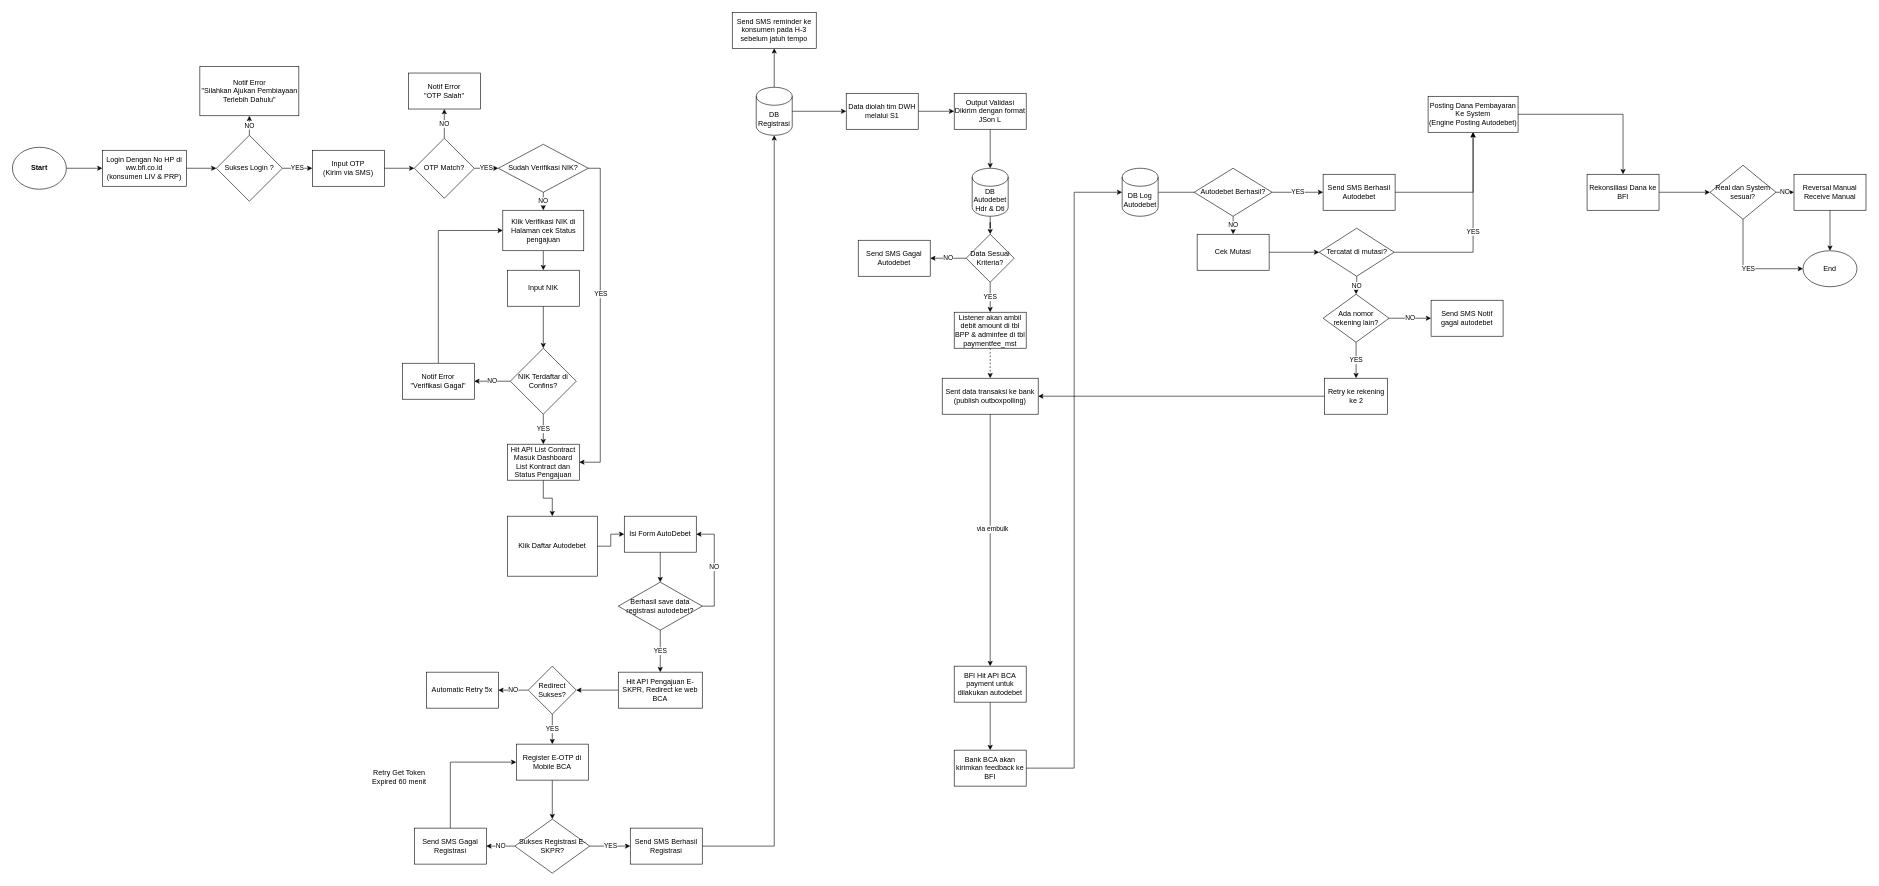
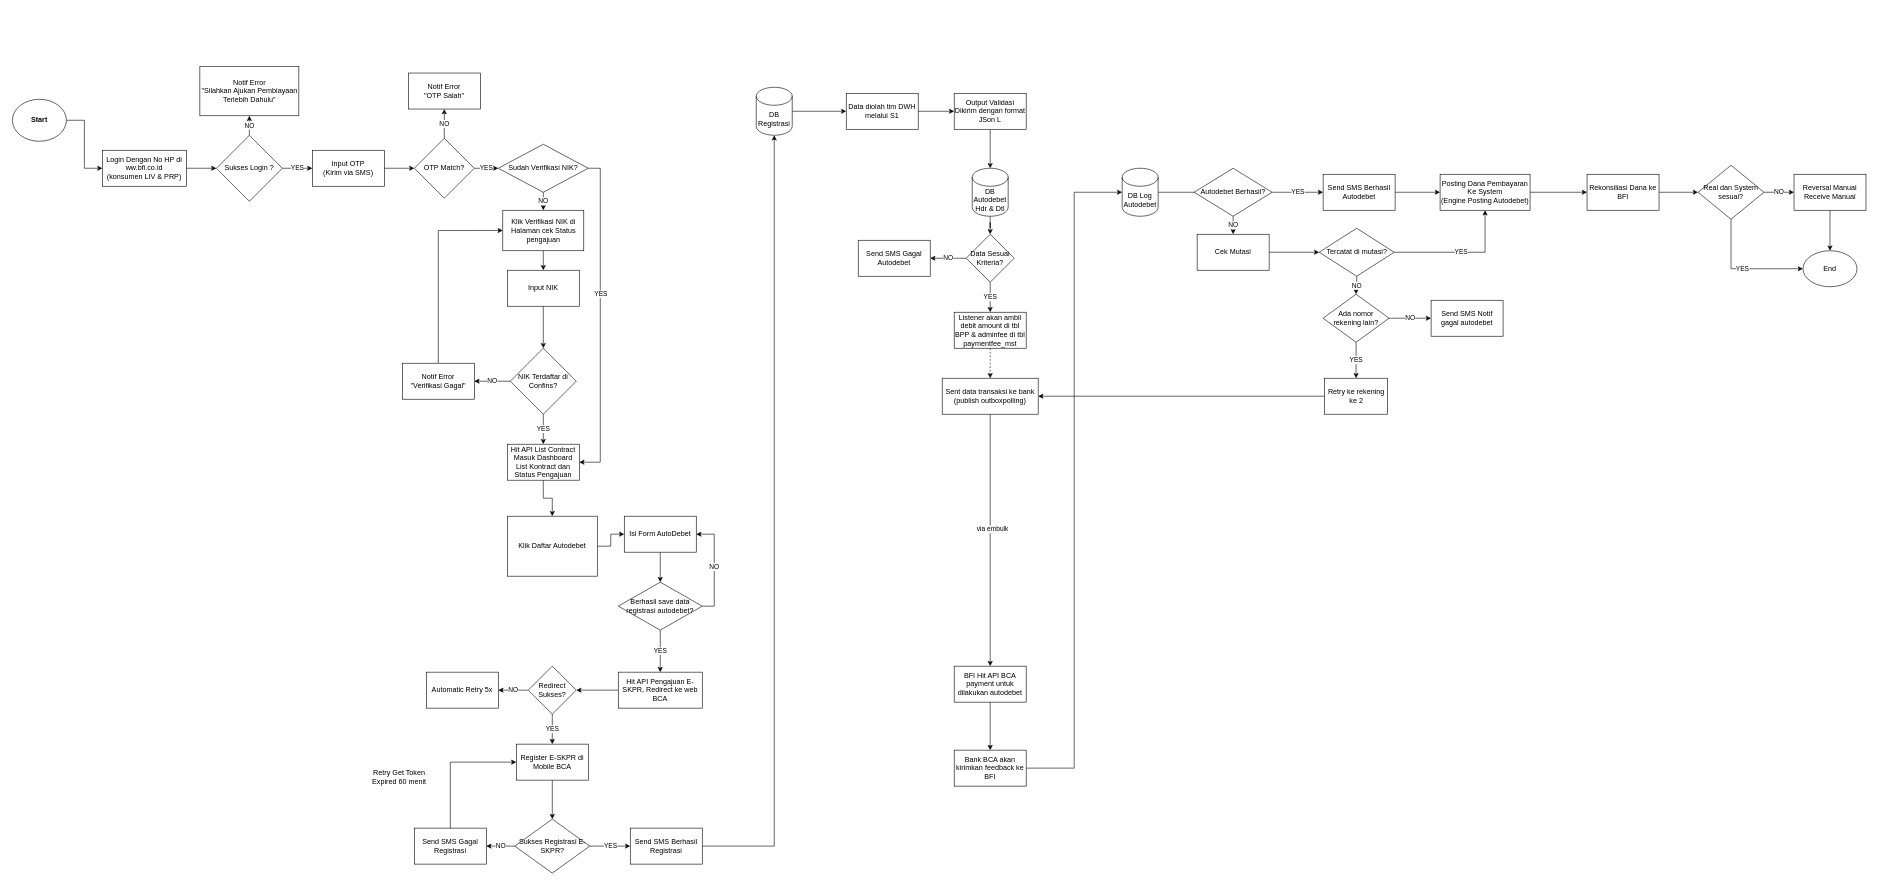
node "Send SMS reminder ke konsumen pada H-3 sebelum jatuh tempo": removed
edge "DB Registrasi" -> "Send SMS reminder ke konsumen pada H-3 sebelum jatuh tempo": removed
node "Posting Dana Pembayaran Ke System (Engine Posting Autodebet)": moved (1473, 114) -> (1485, 192)
node "Start": moved (39, 168) -> (39, 120)
node "Real dan System sesuai?": moved (1743, 192) -> (1731, 192)
node "Register E-OTP di Mobile BCA": label "Register E-OTP di Mobile BCA" -> "Register E-SKPR di Mobile BCA"
